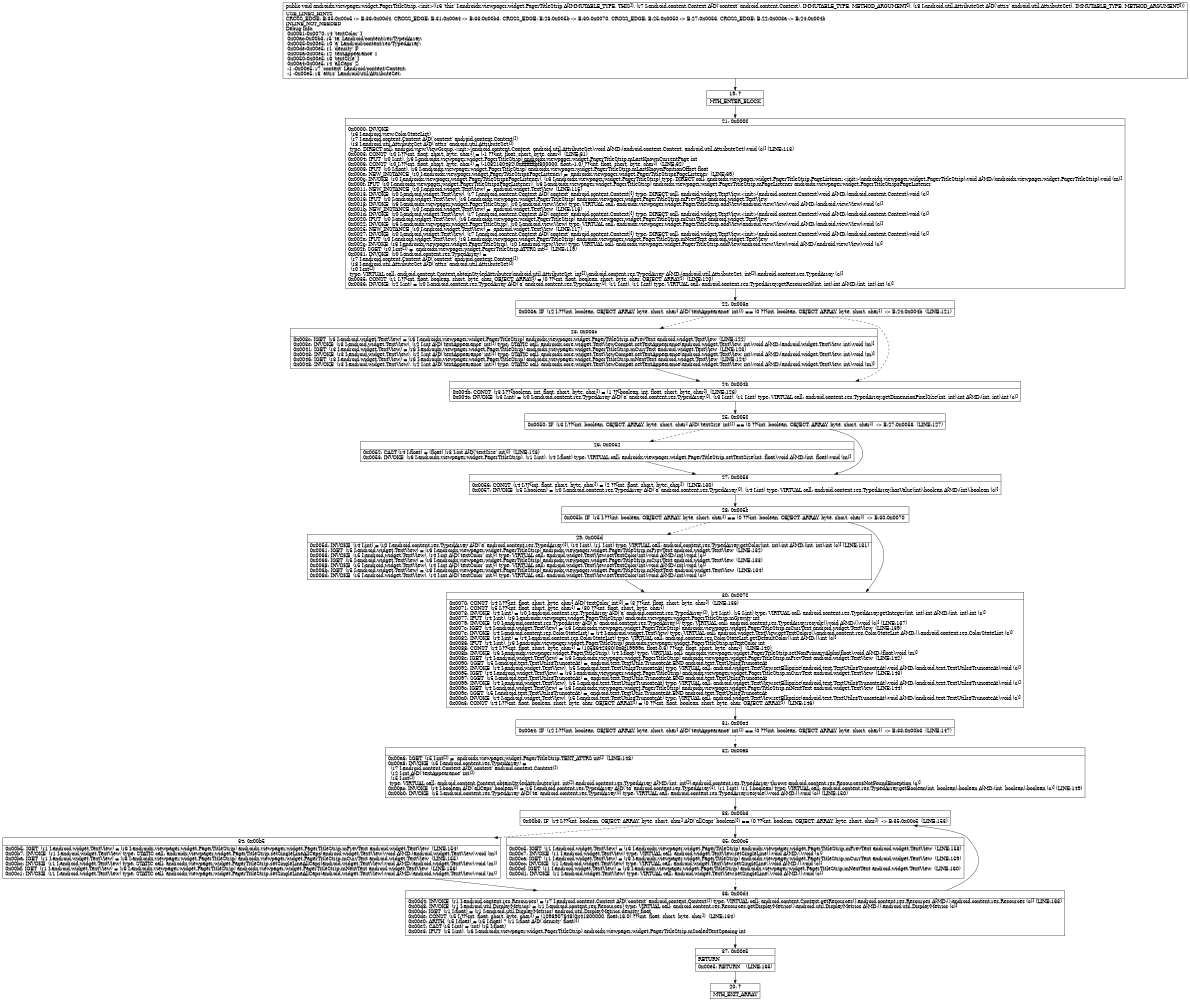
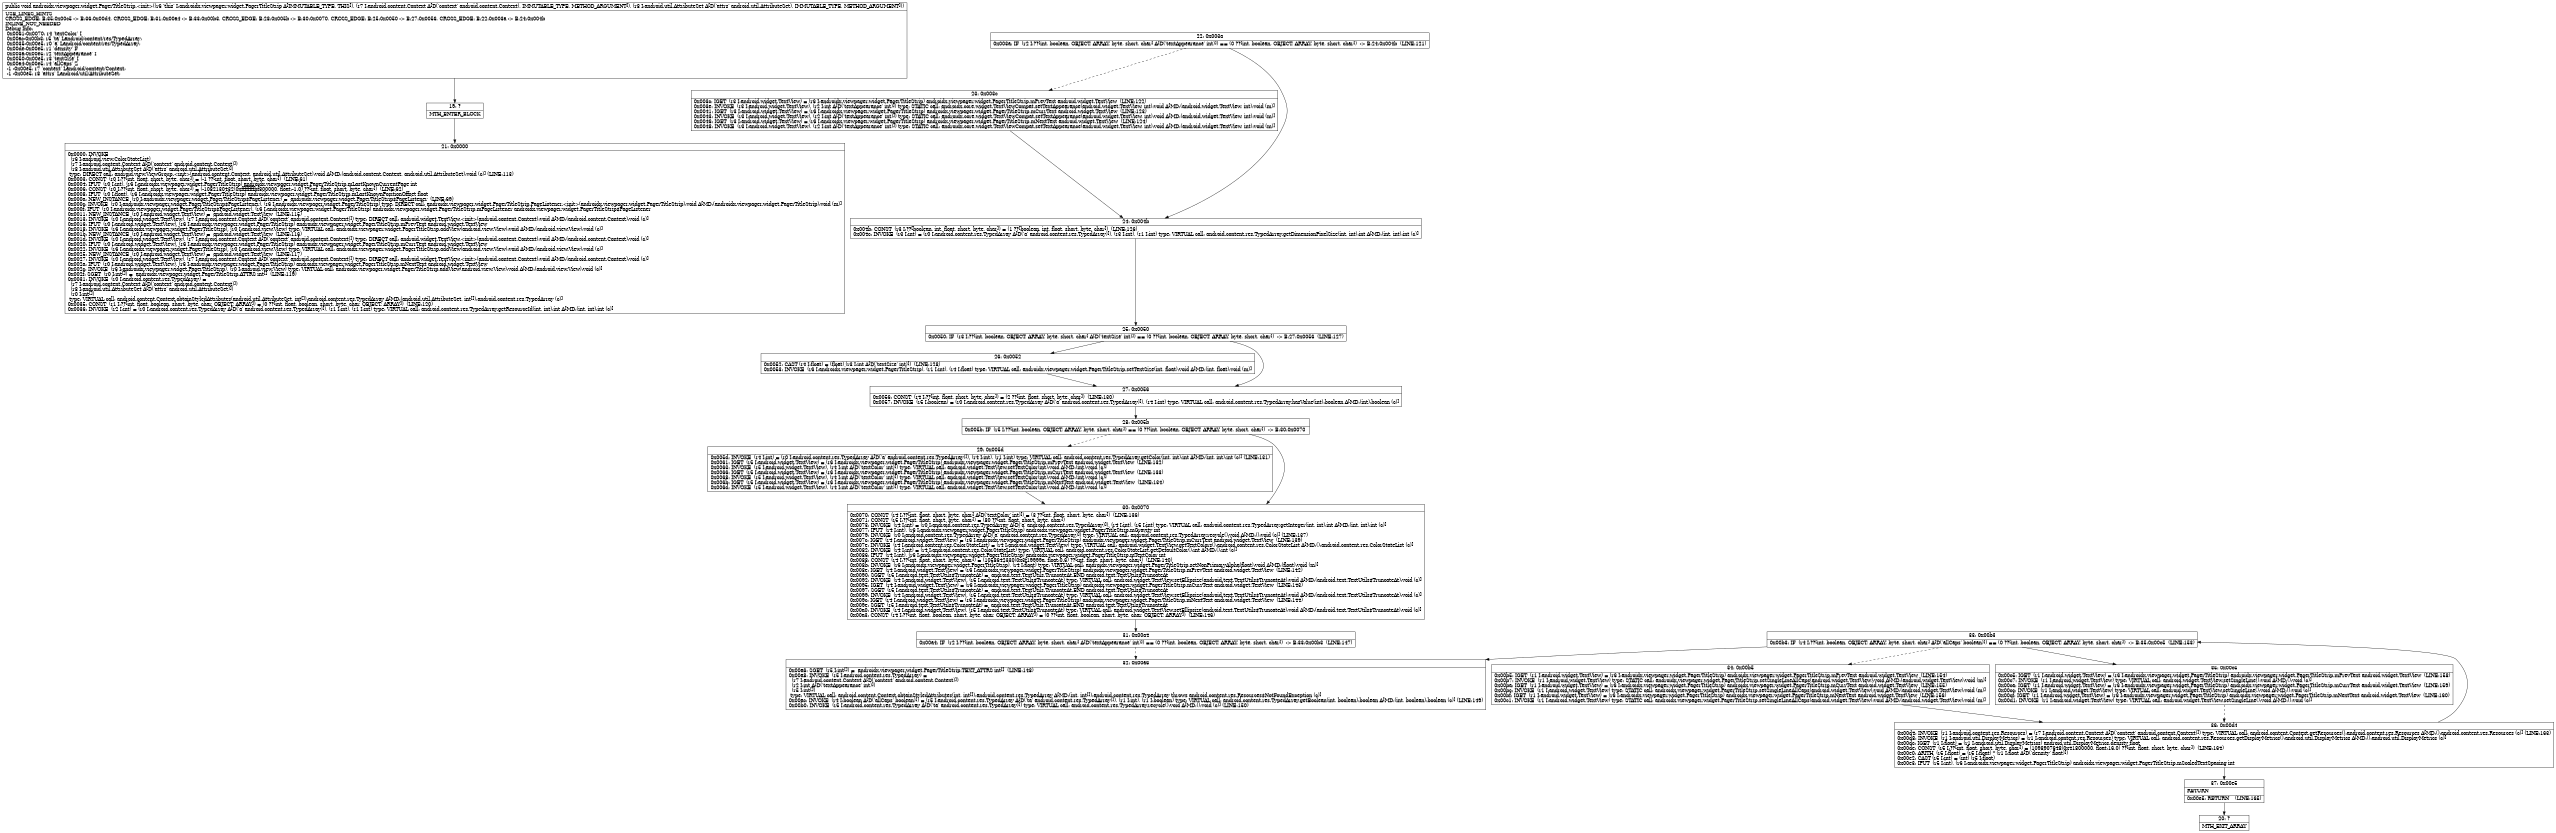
edge "21: 0x0000" -> "22: 0x003a": removed
edge "22: 0x003a" -> "24: 0x004b": style dashed -> solid
edge "25: 0x0050" -> "26: 0x0052": style dashed -> solid
edge "32: 0x00a6" -> "33: 0x00b3": reversed
